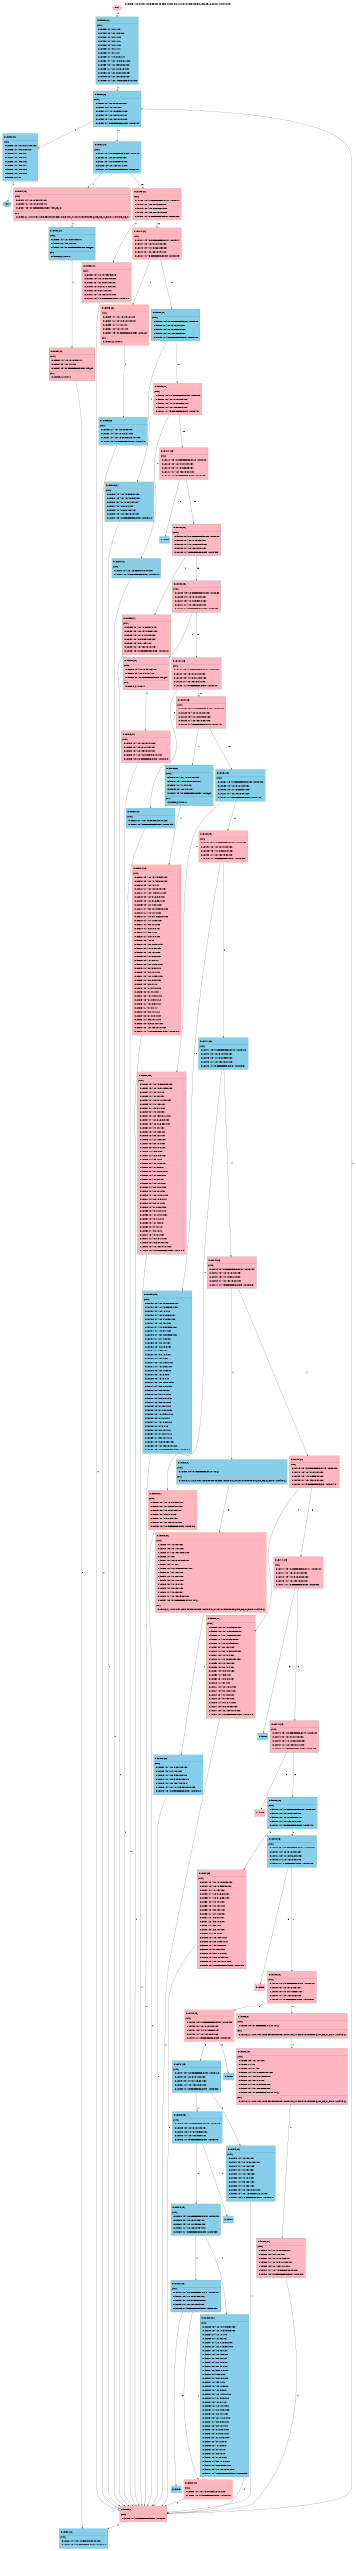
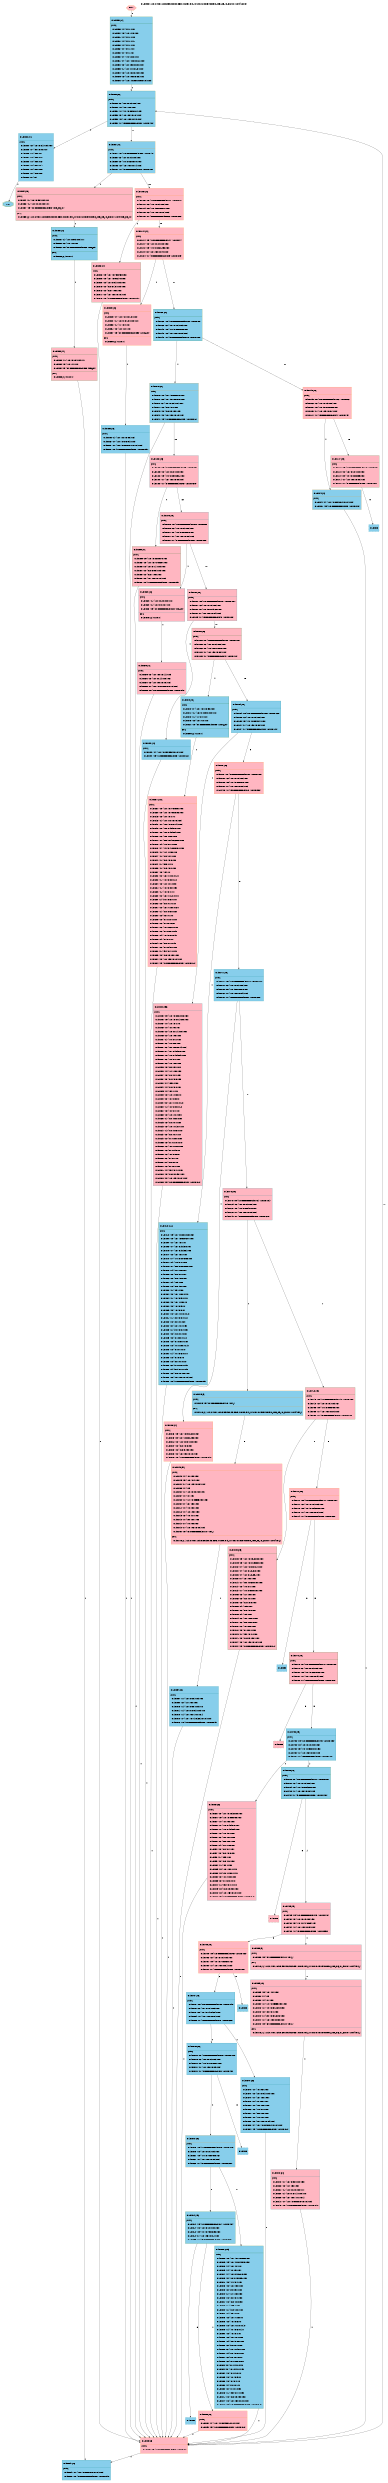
node "Exit": label "Exit" -> "Users"
edge "0x401667 [25]" -> "0x401680 [25]": now "0x401865 [27]" -> "0x401680 [25]"
